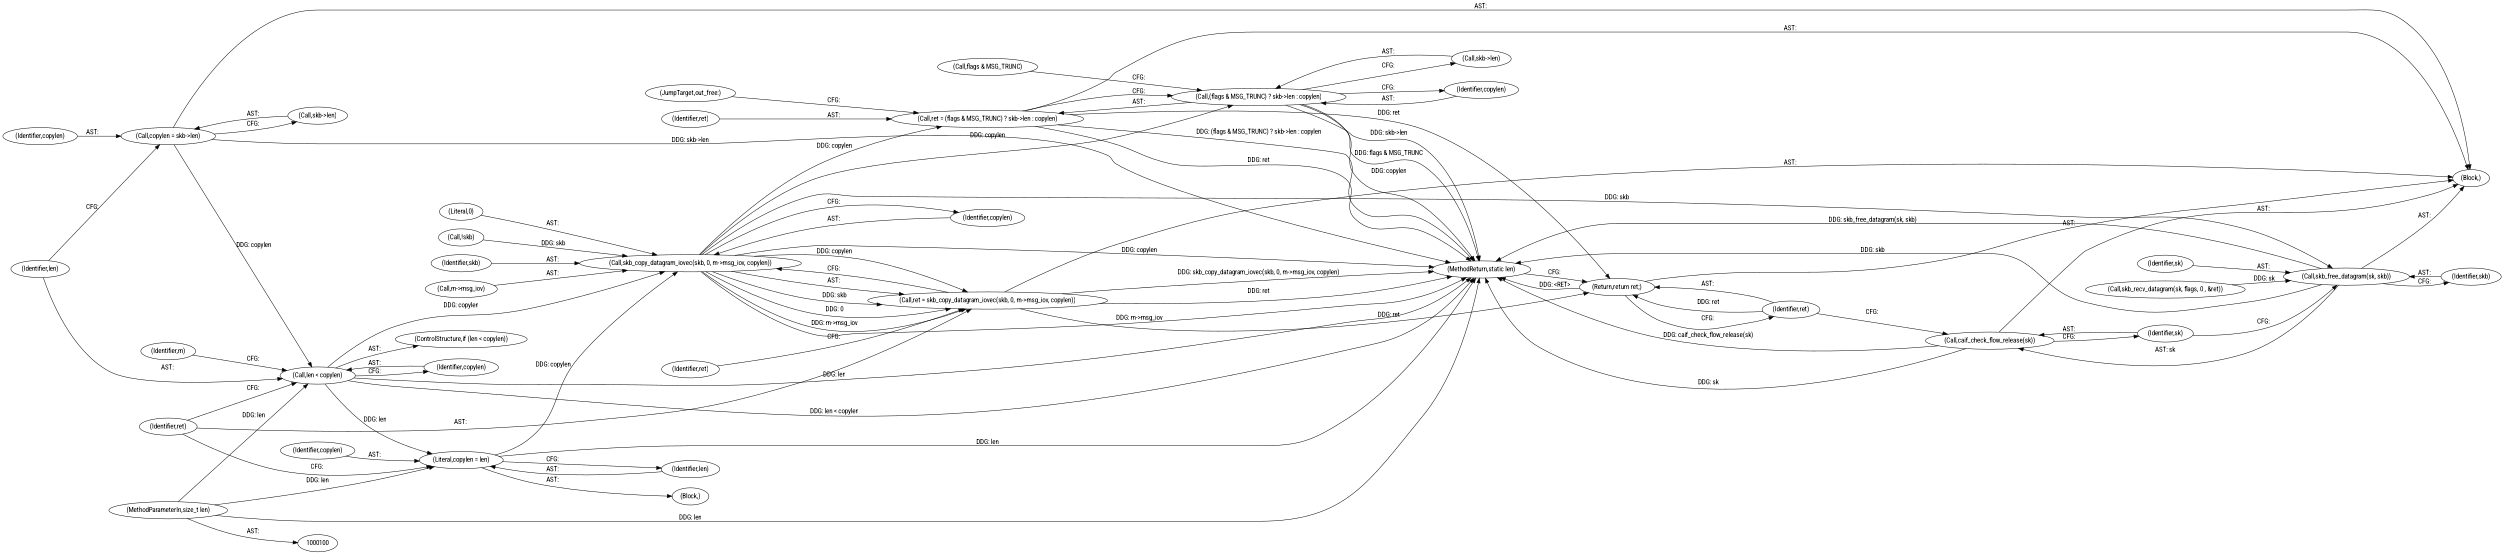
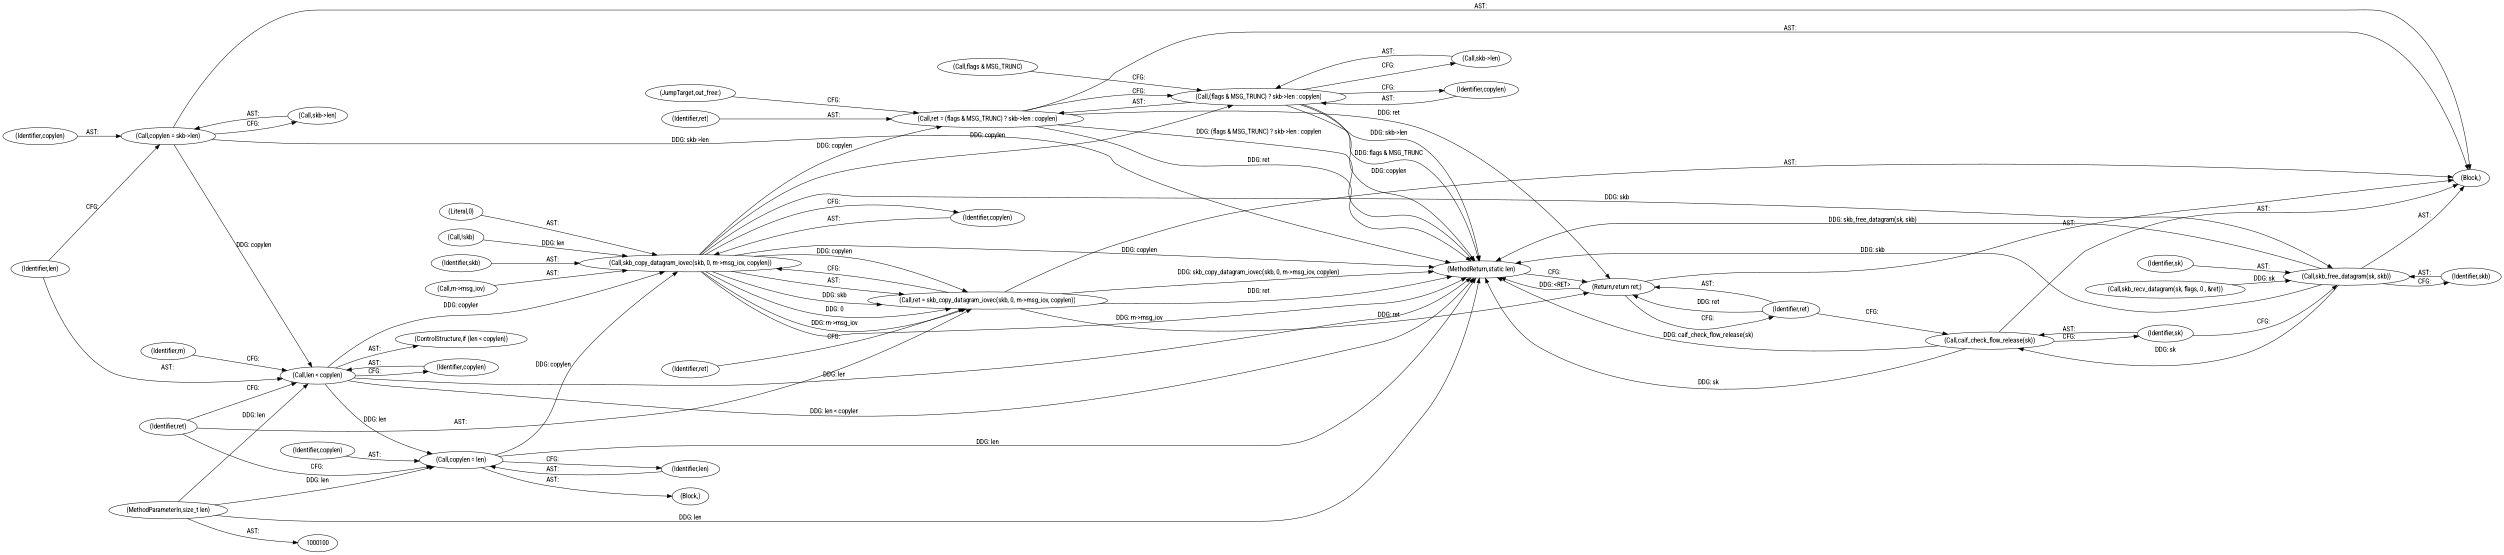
edge "(Call,!skb)" -> "(Call,skb_copy_datagram_iovec(skb, 0, m->msg_iov, copylen))": label "DDG: skb" -> "DDG: len"
edge "(Call,skb_free_datagram(sk, skb))" -> "(Call,caif_check_flow_release(sk))": label "AST: sk" -> "DDG: sk"
node "(Literal,copylen = len)": label "(Literal,copylen = len)" -> "(Call,copylen = len)"
